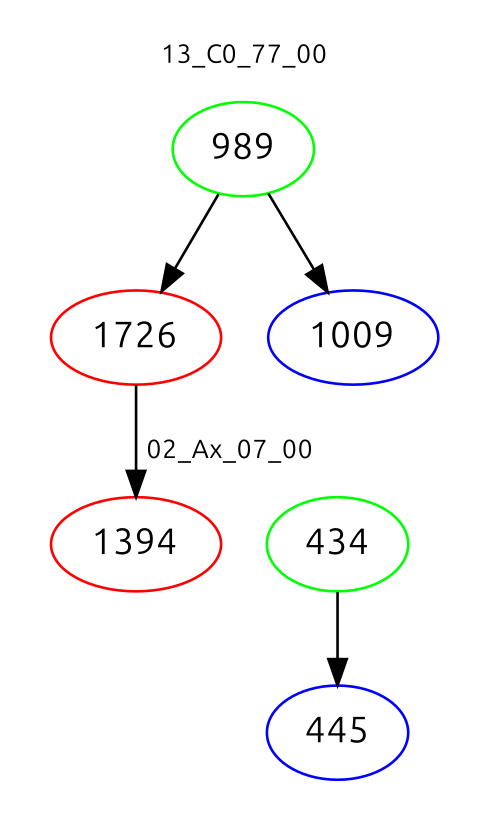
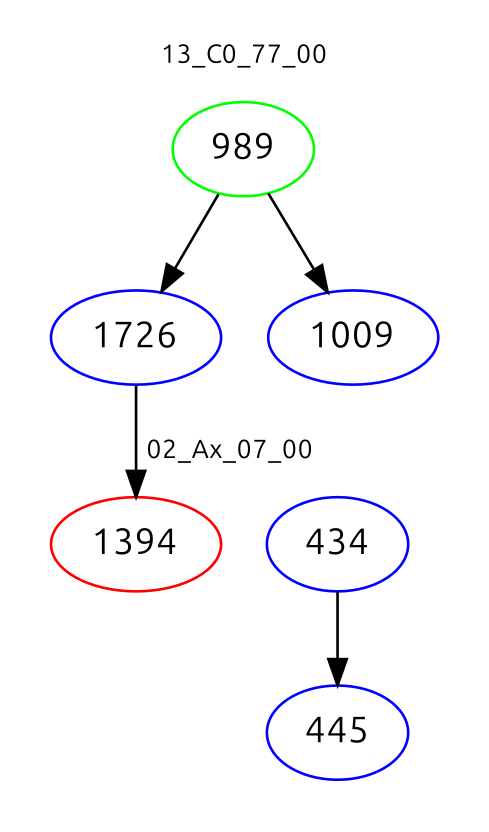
node "1726": color red -> blue
node "434": color green -> blue
